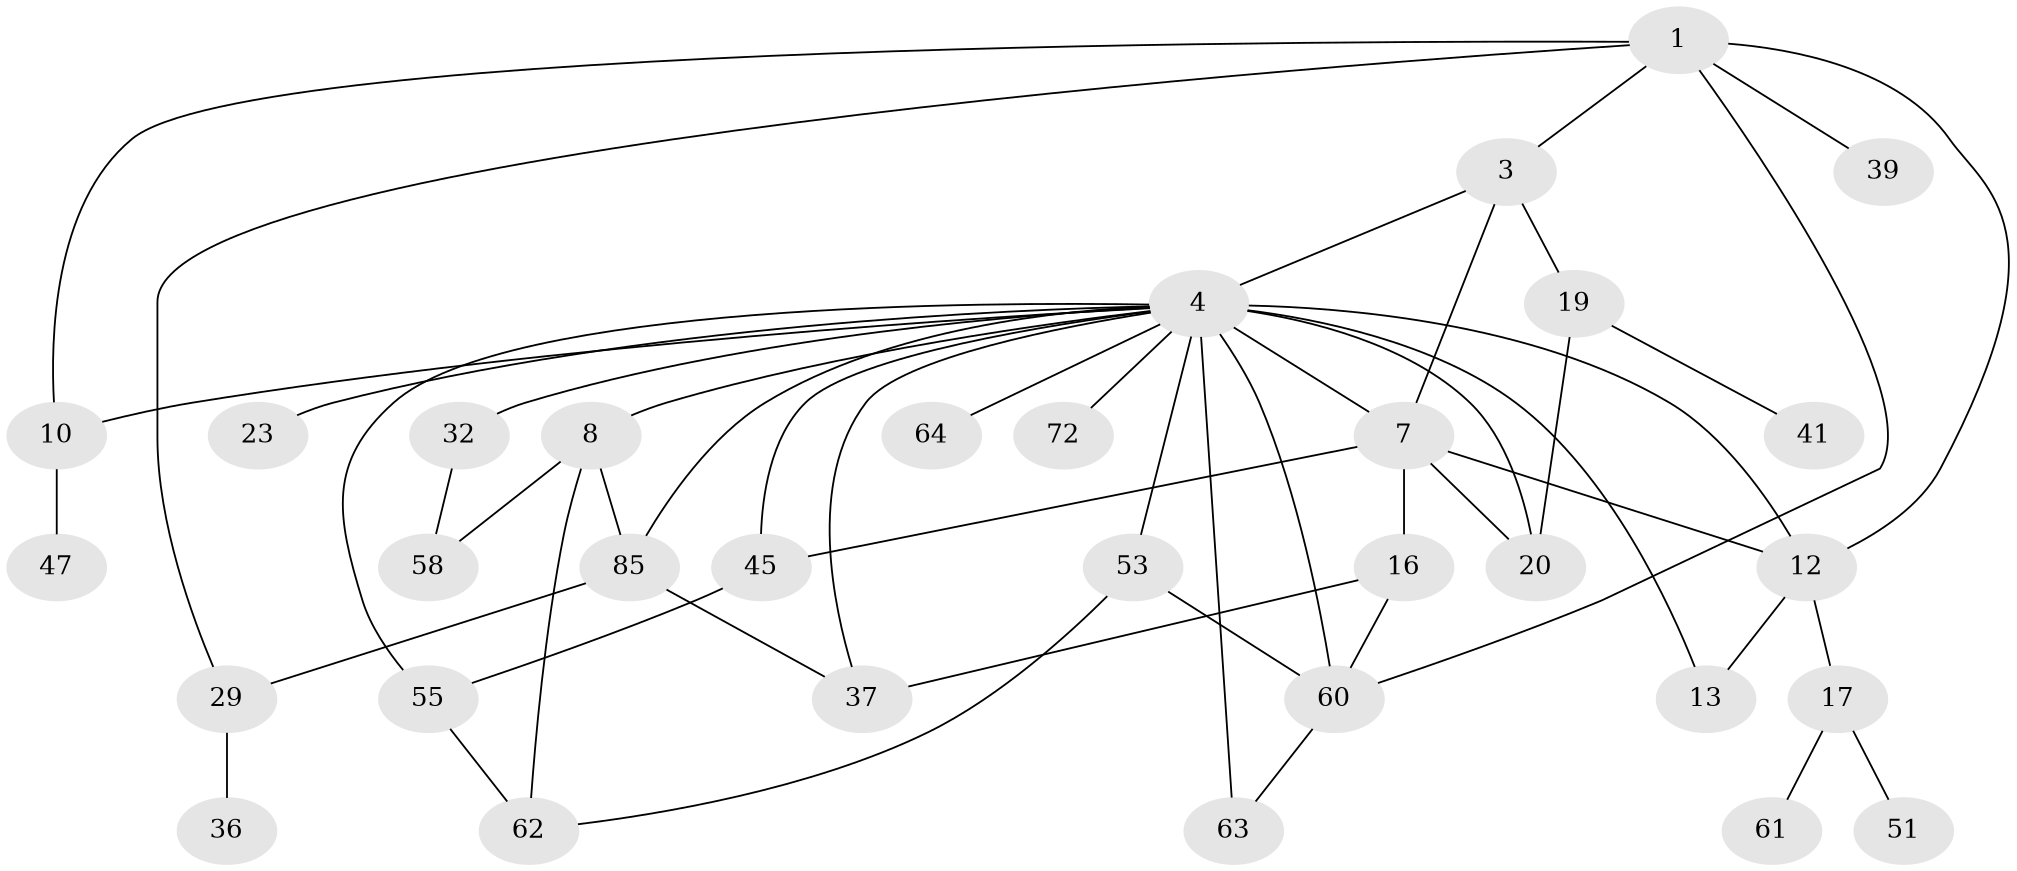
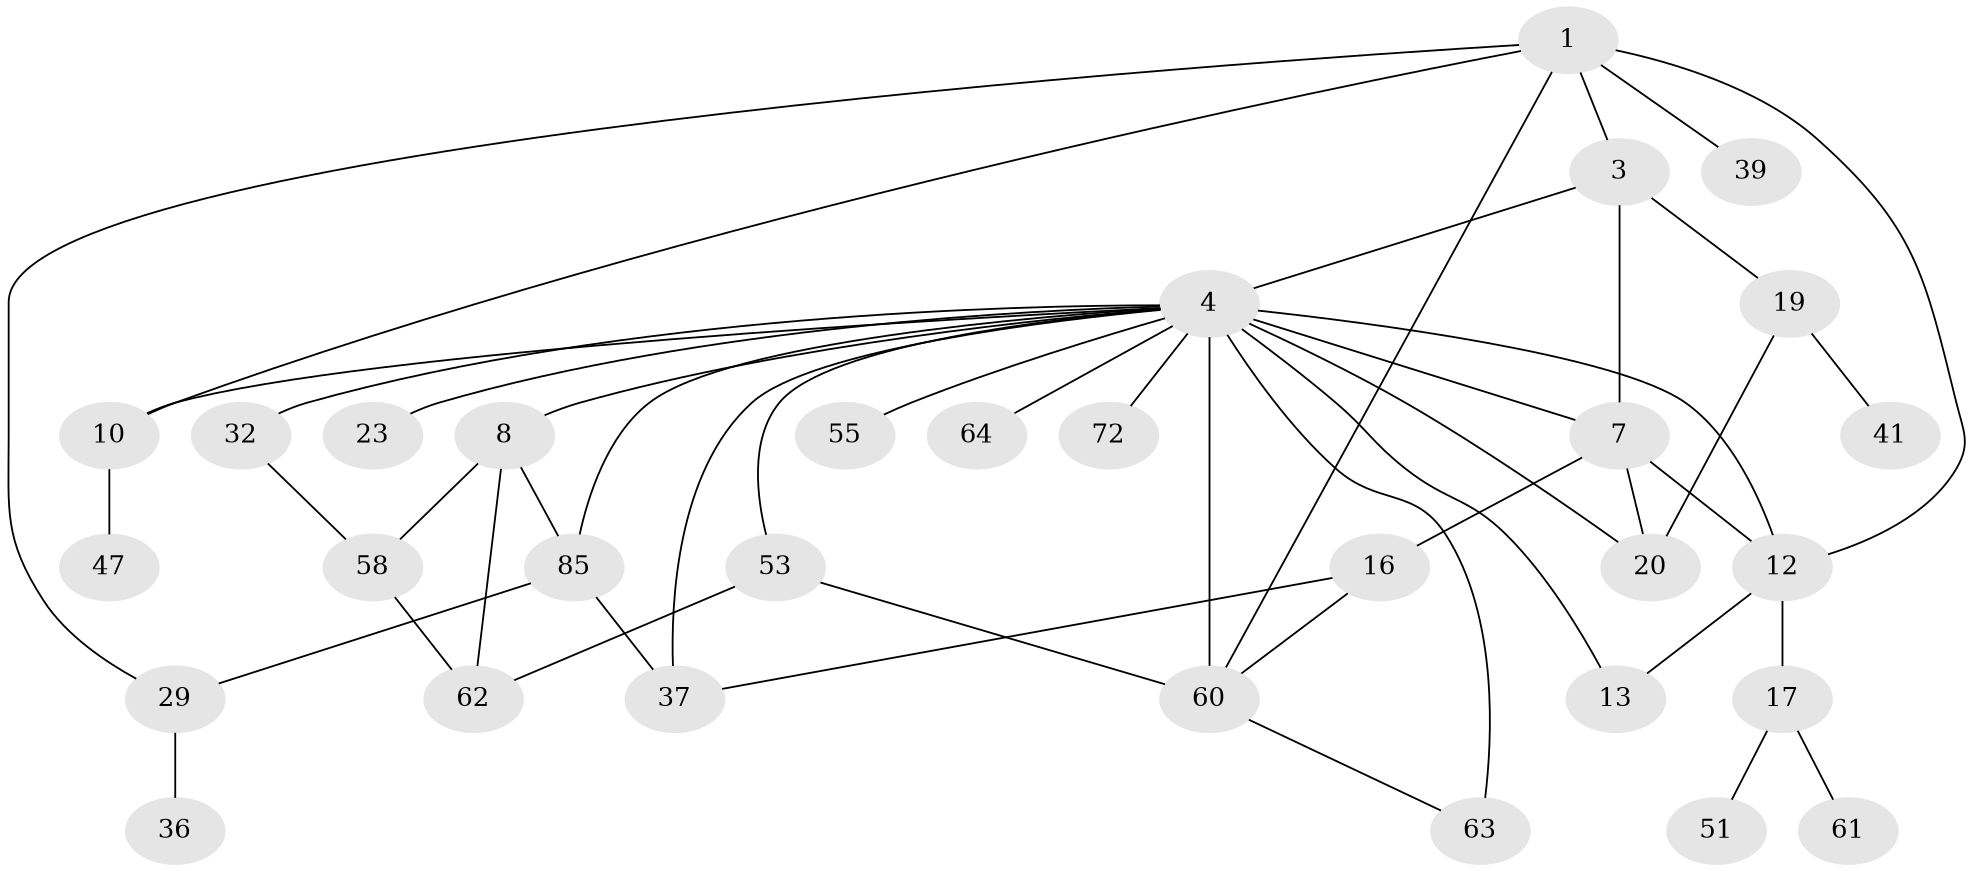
node "45": removed
edge "55" -- "62": now "58" -- "62"
